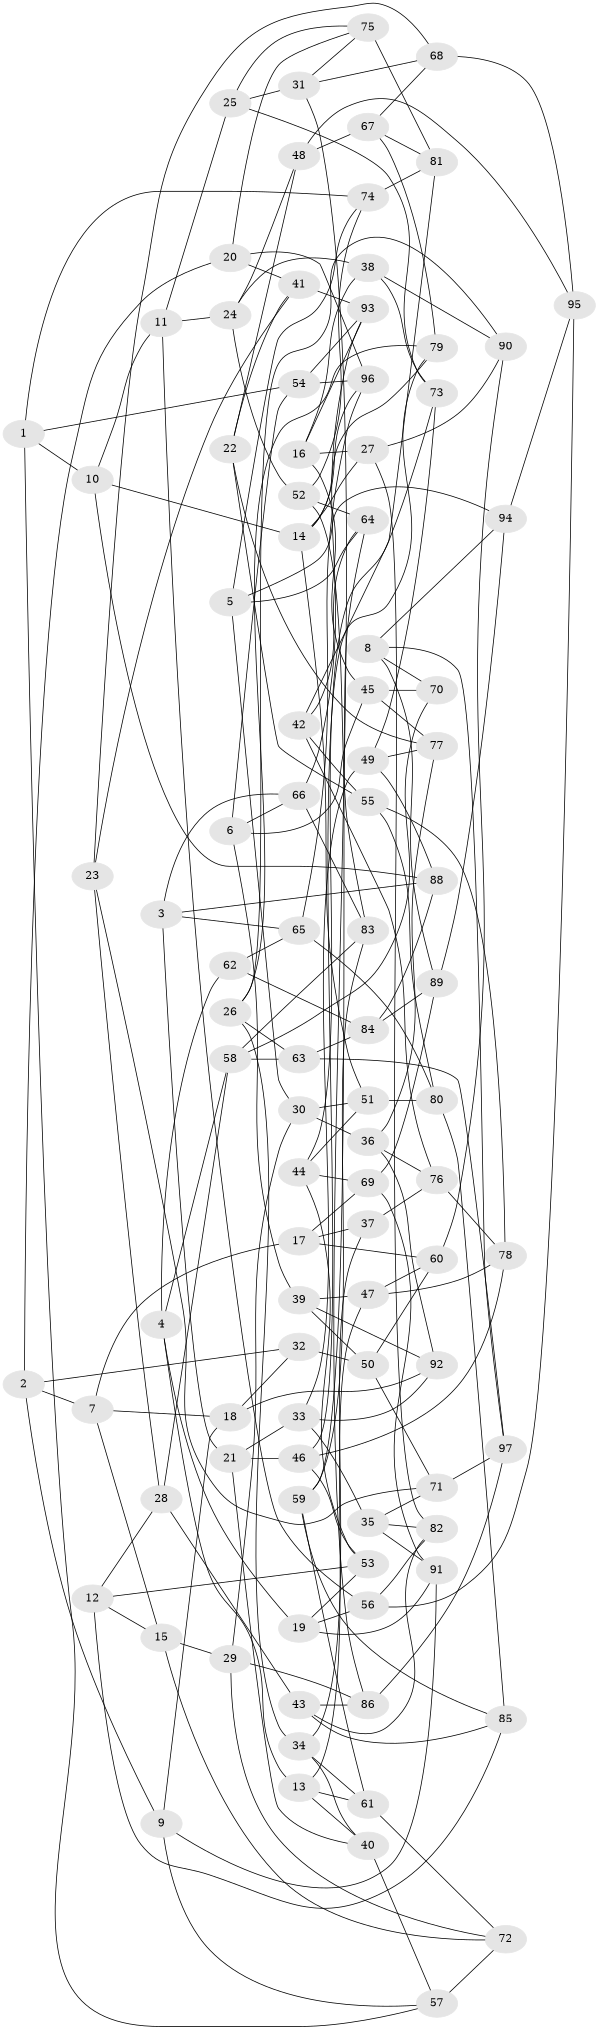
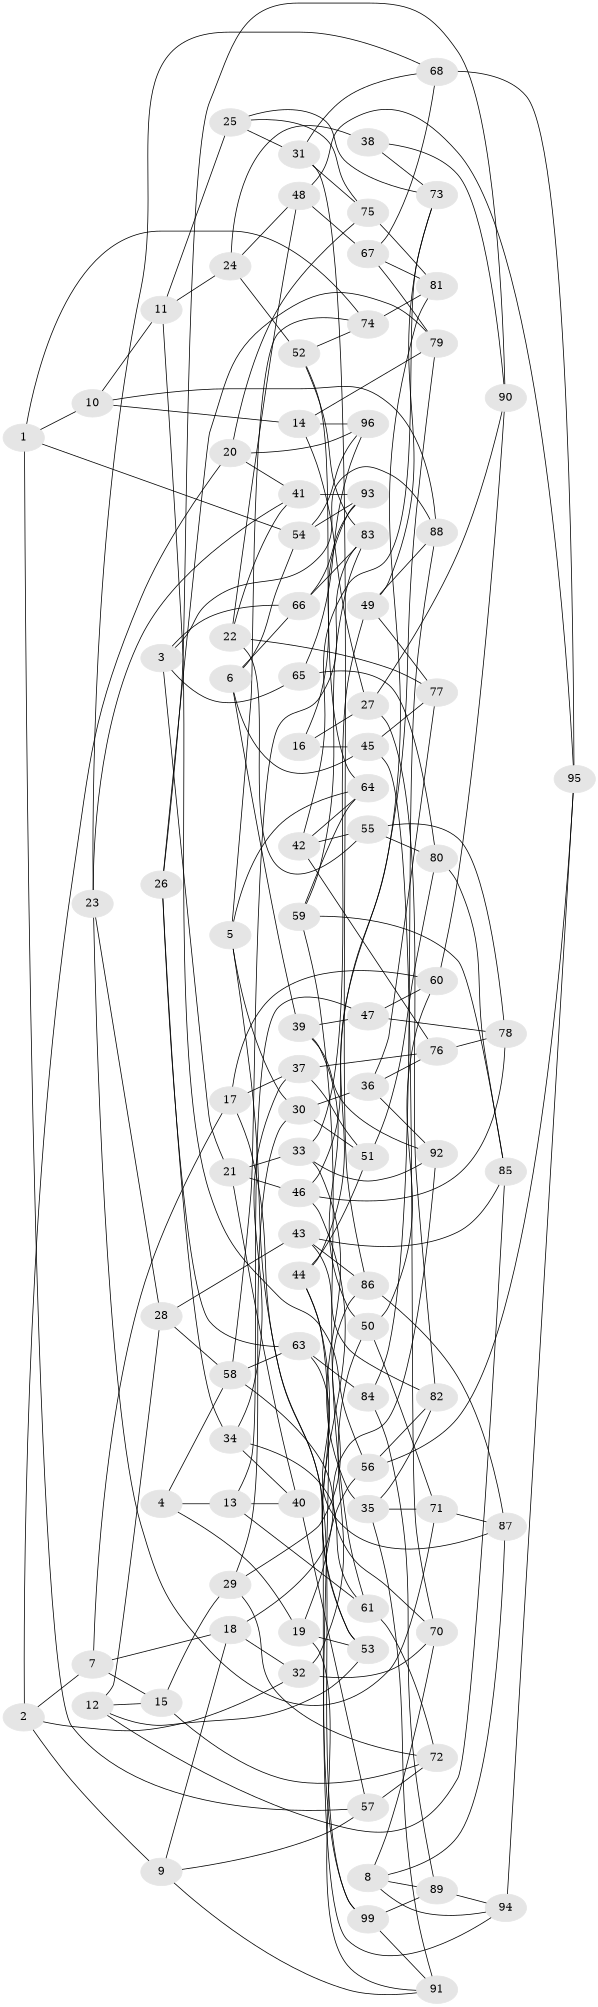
edge "38" -- "16": removed
edge "14" -- "51": now "37" -- "51"
node "62": removed
node "69": label "69" -> "99"
node "97": label "97" -> "87"
edge "70" -- "32": added
